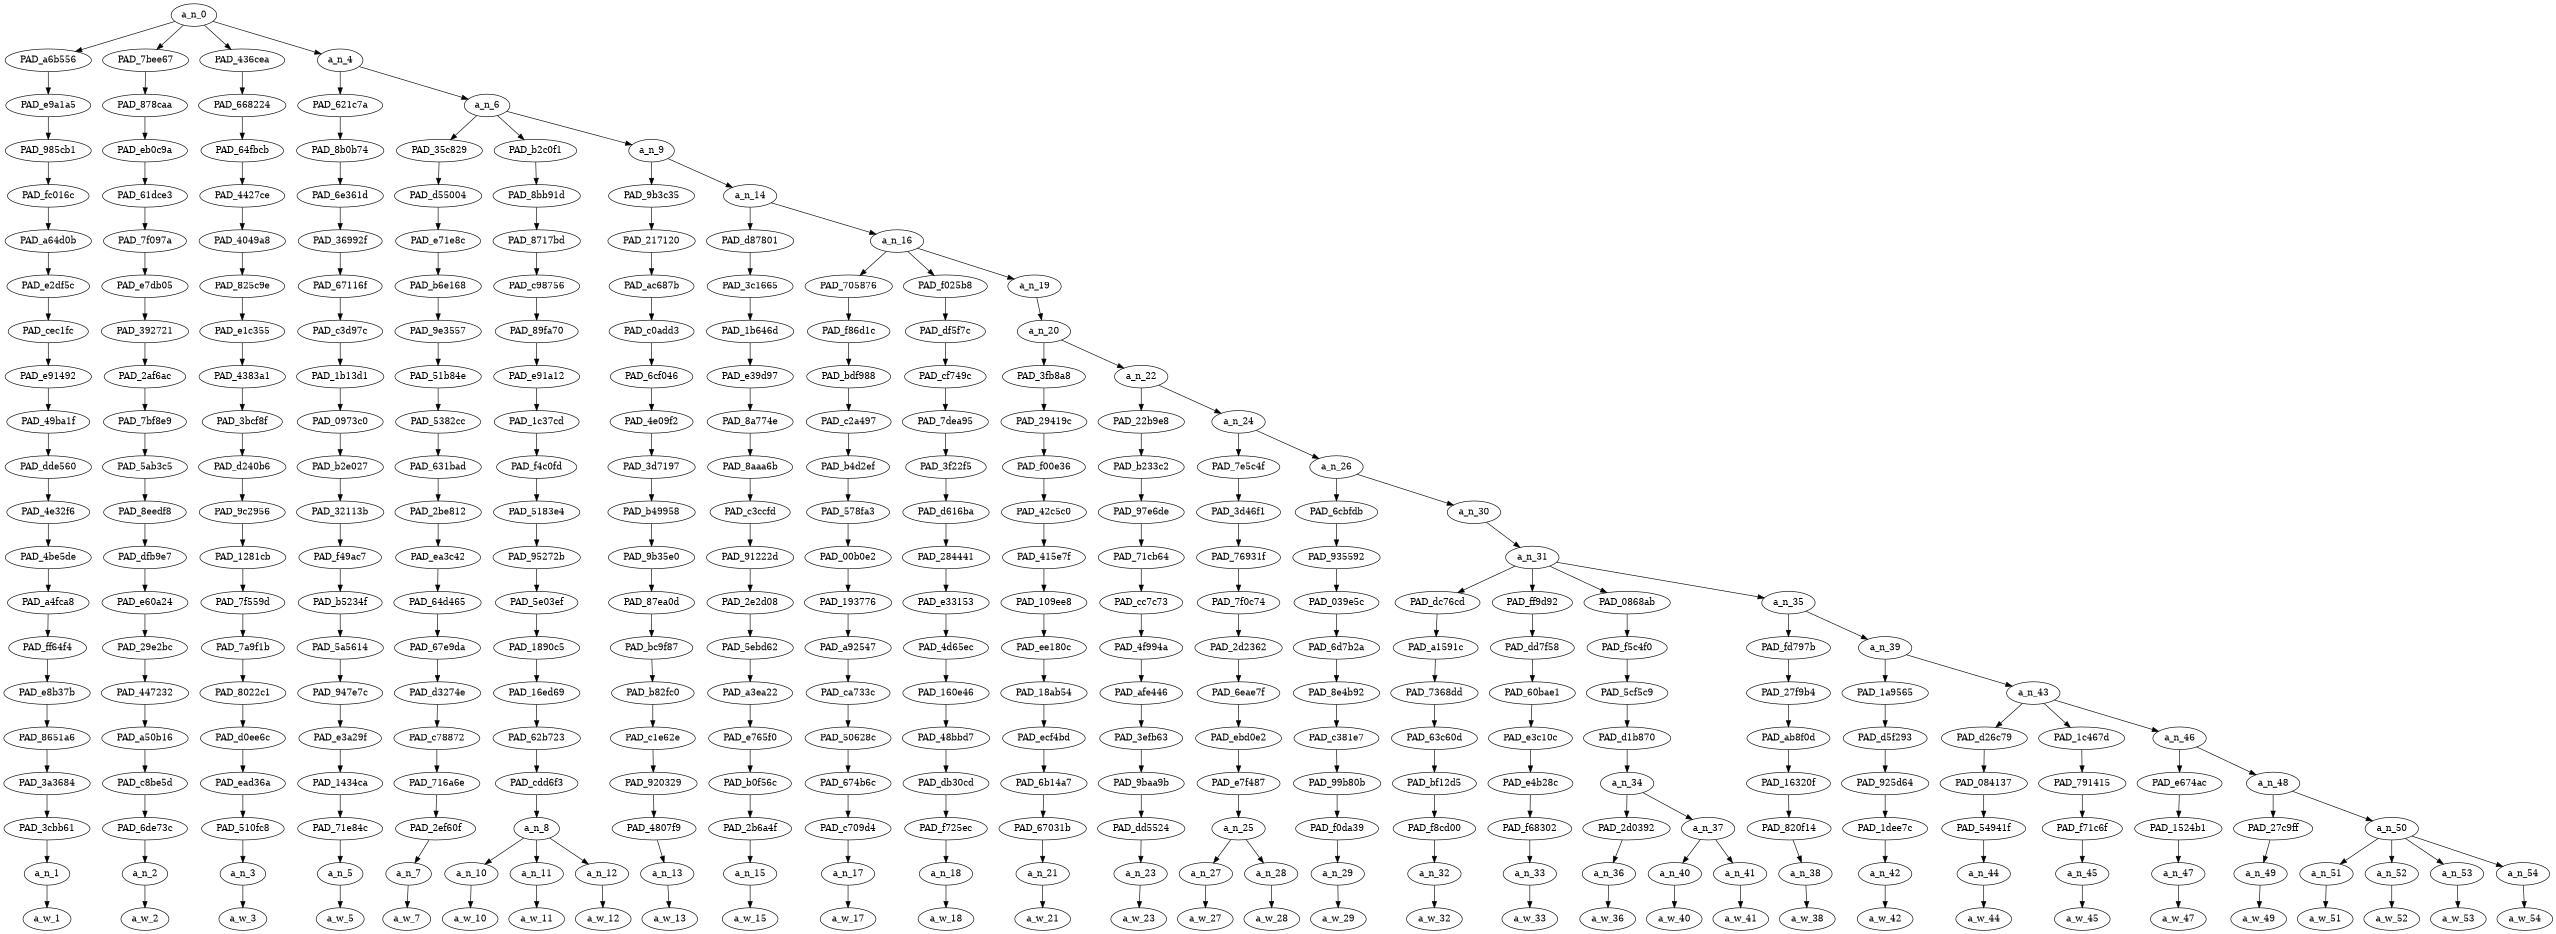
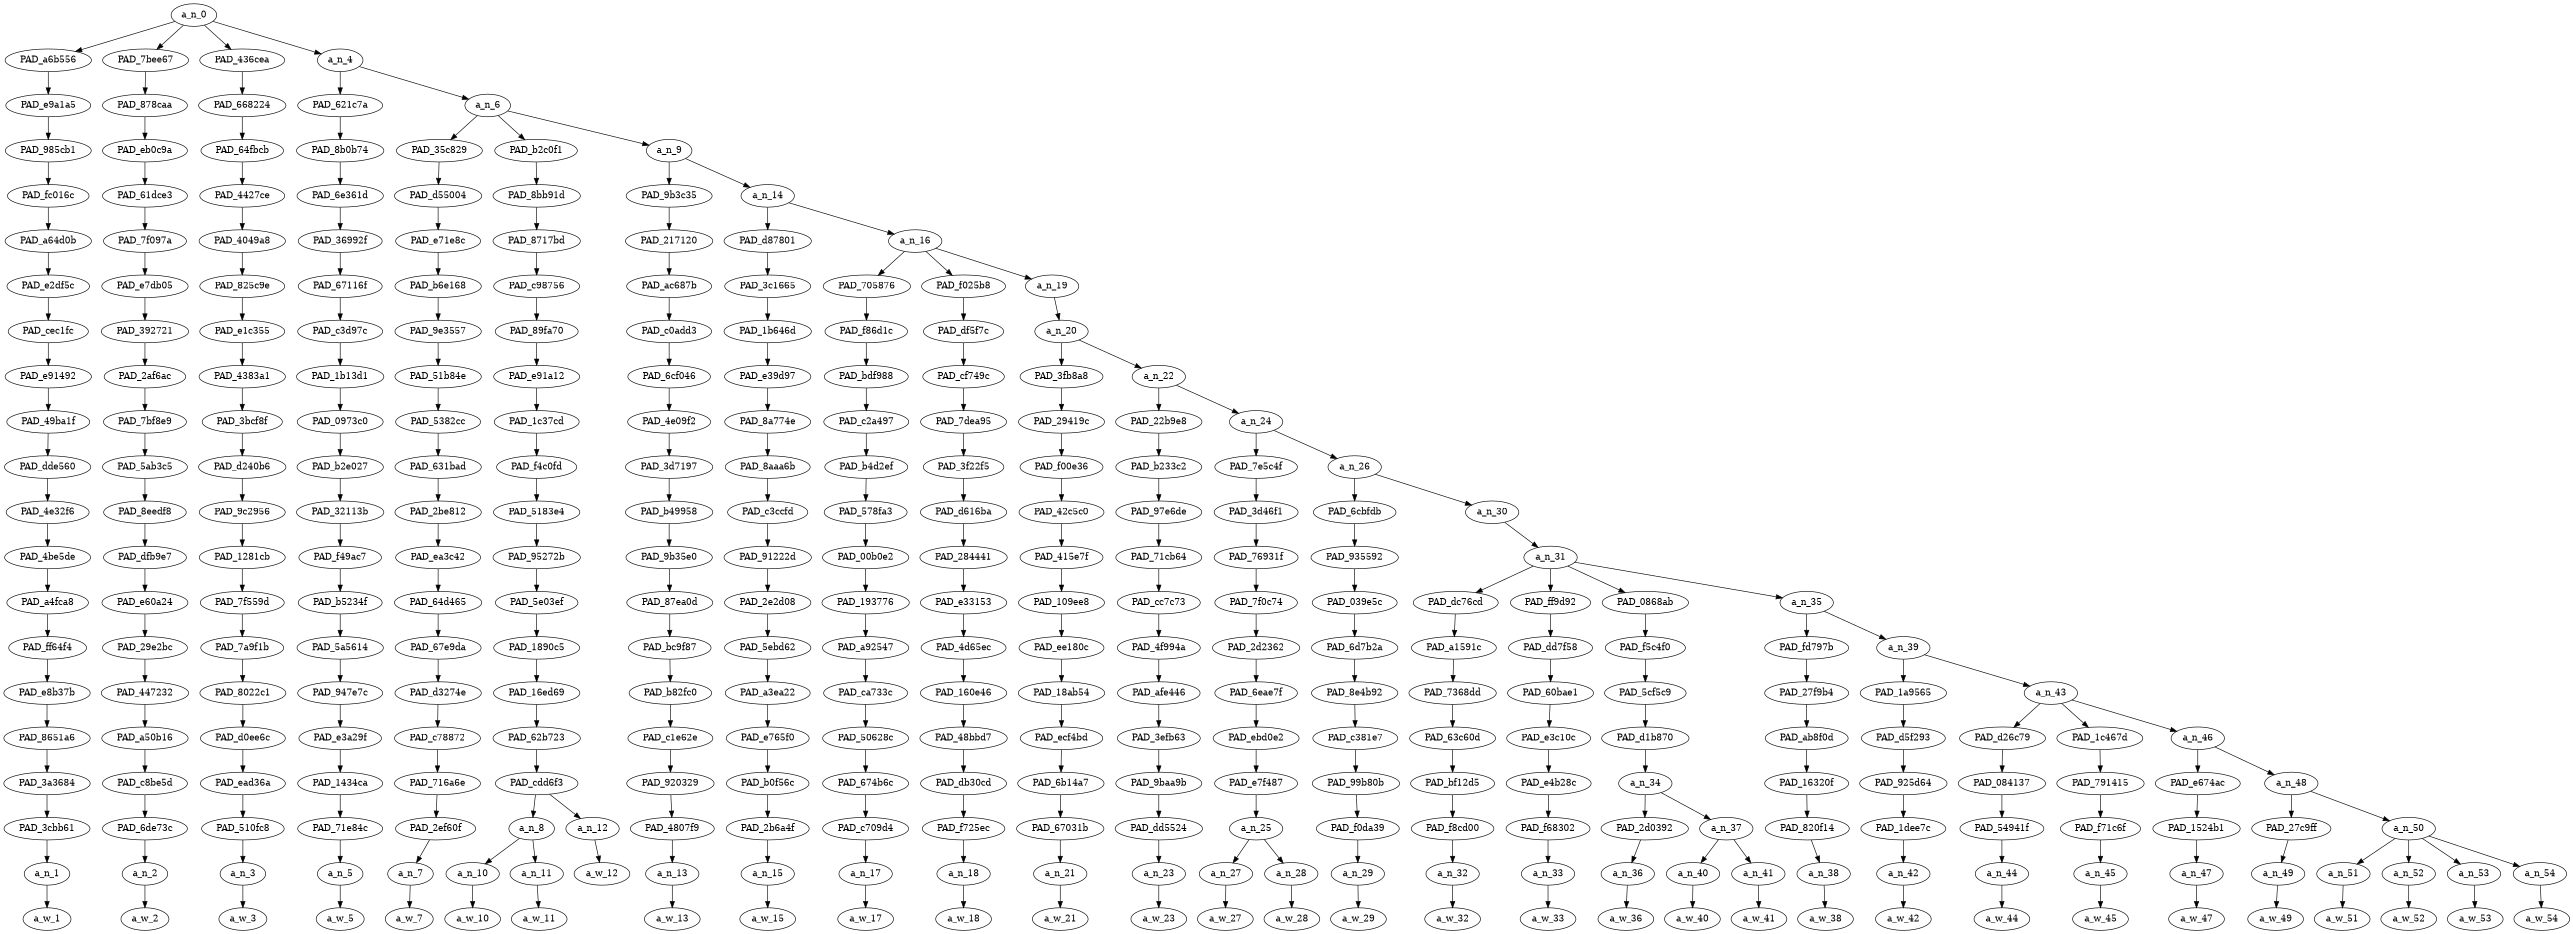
edge "a_n_8" -> "a_n_12": now "PAD_cdd6f3" -> "a_n_12"
